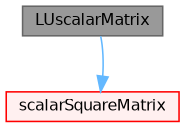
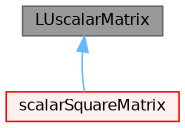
edge "LUscalarMatrix" -> "scalarSquareMatrix": reversed
